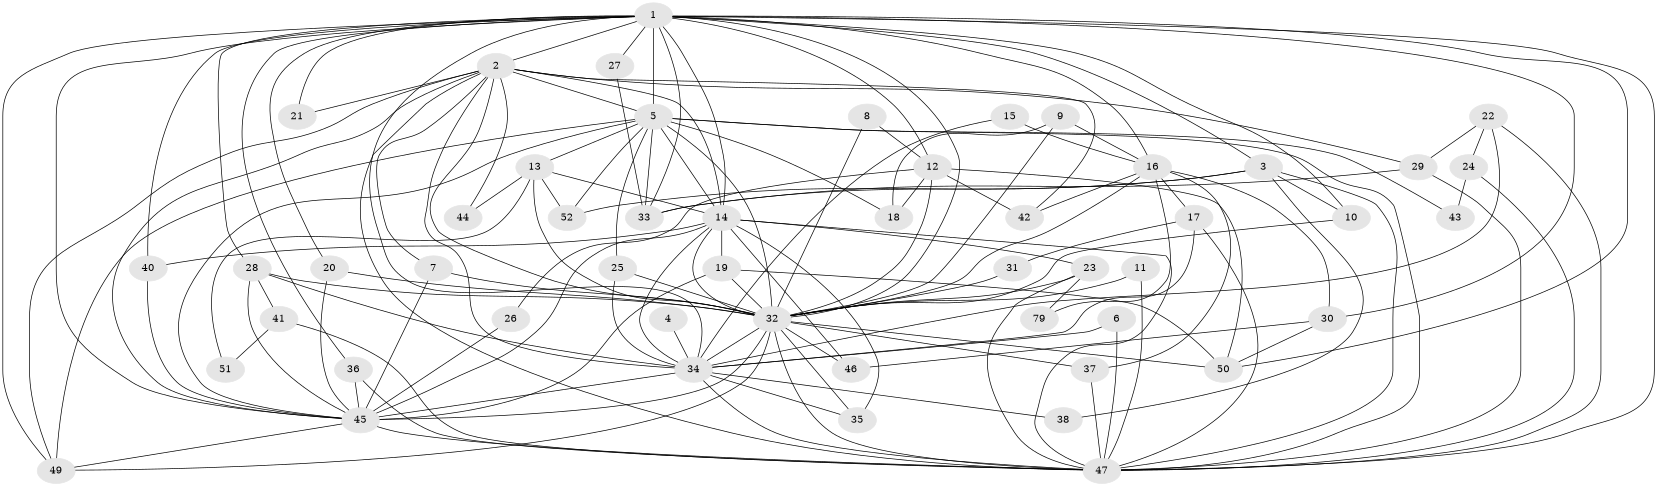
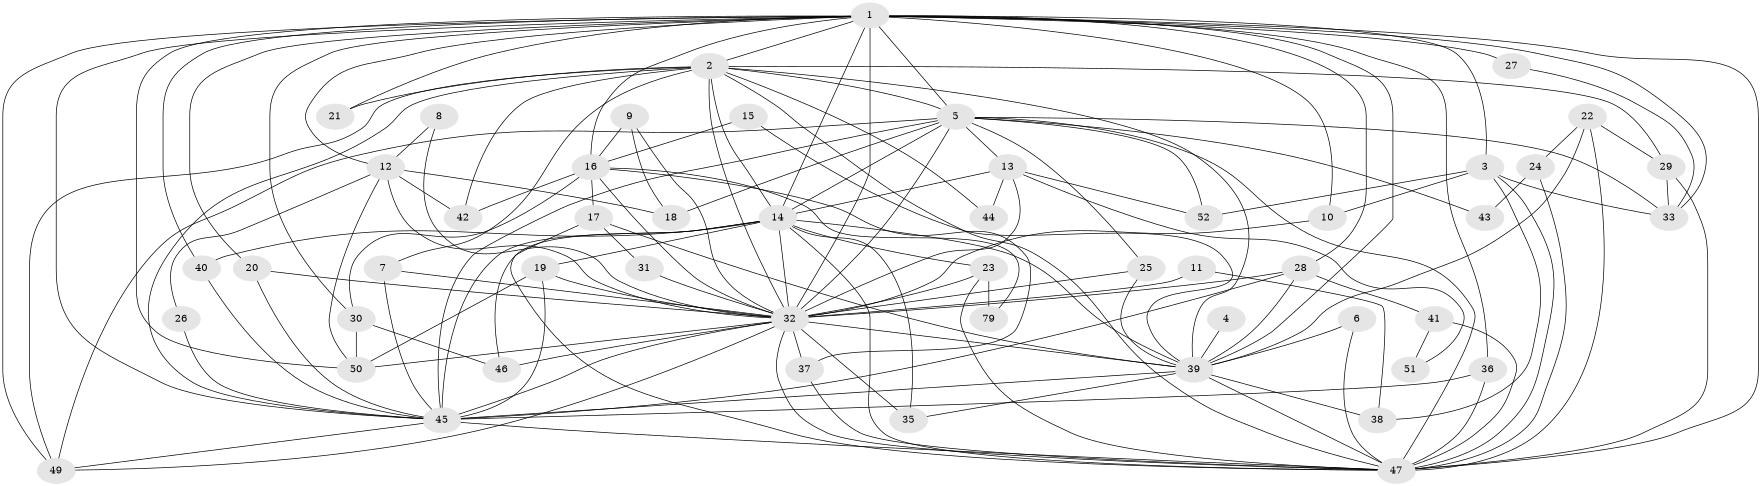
node "34": label "34" -> "39"
edge "11" -- "47": now "11" -- "38"
